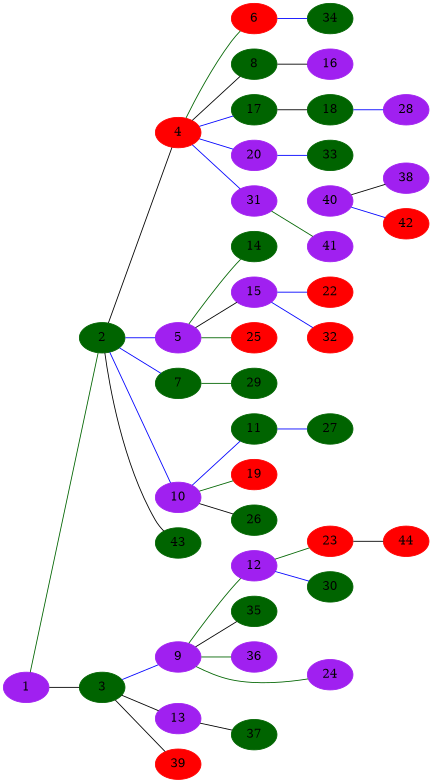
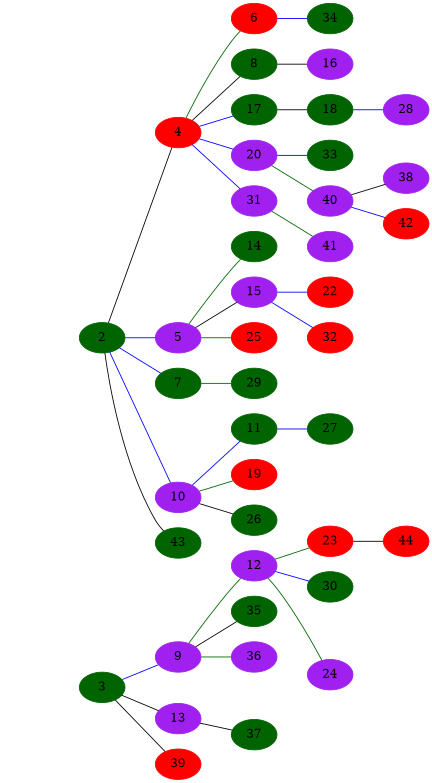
edge "20" -- "40": added
edge "9" -- "24": now "12" -- "24"
node "1": removed
